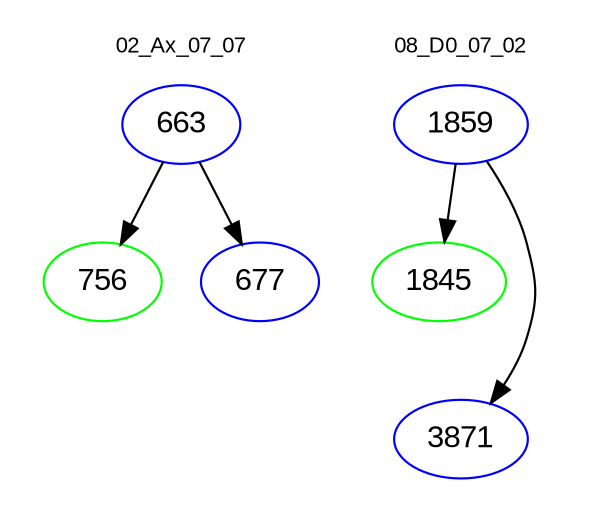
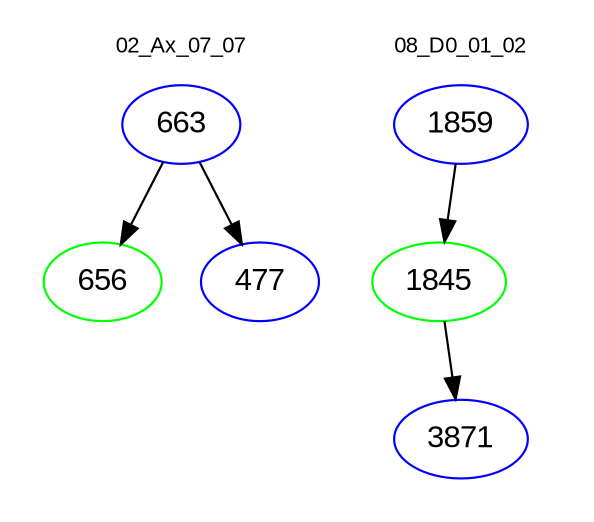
cluster "08_D0_07_02": label "08_D0_07_02" -> "08_D0_01_02"
edge "1859" -> "3871": now "1845" -> "3871"
node "756": label "756" -> "656"
node "677": label "677" -> "477"
